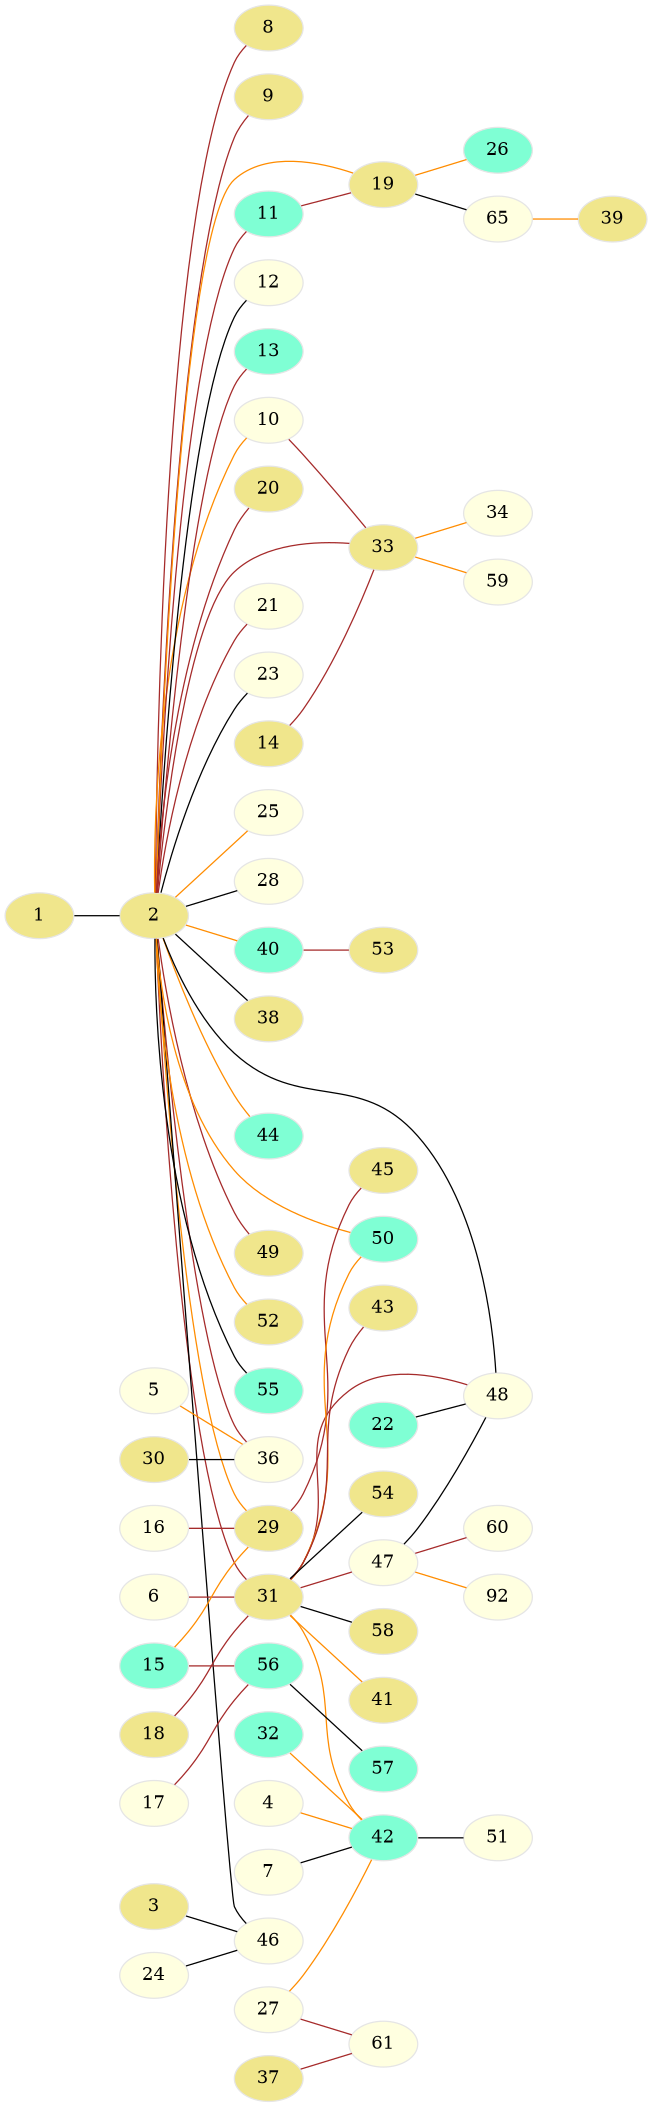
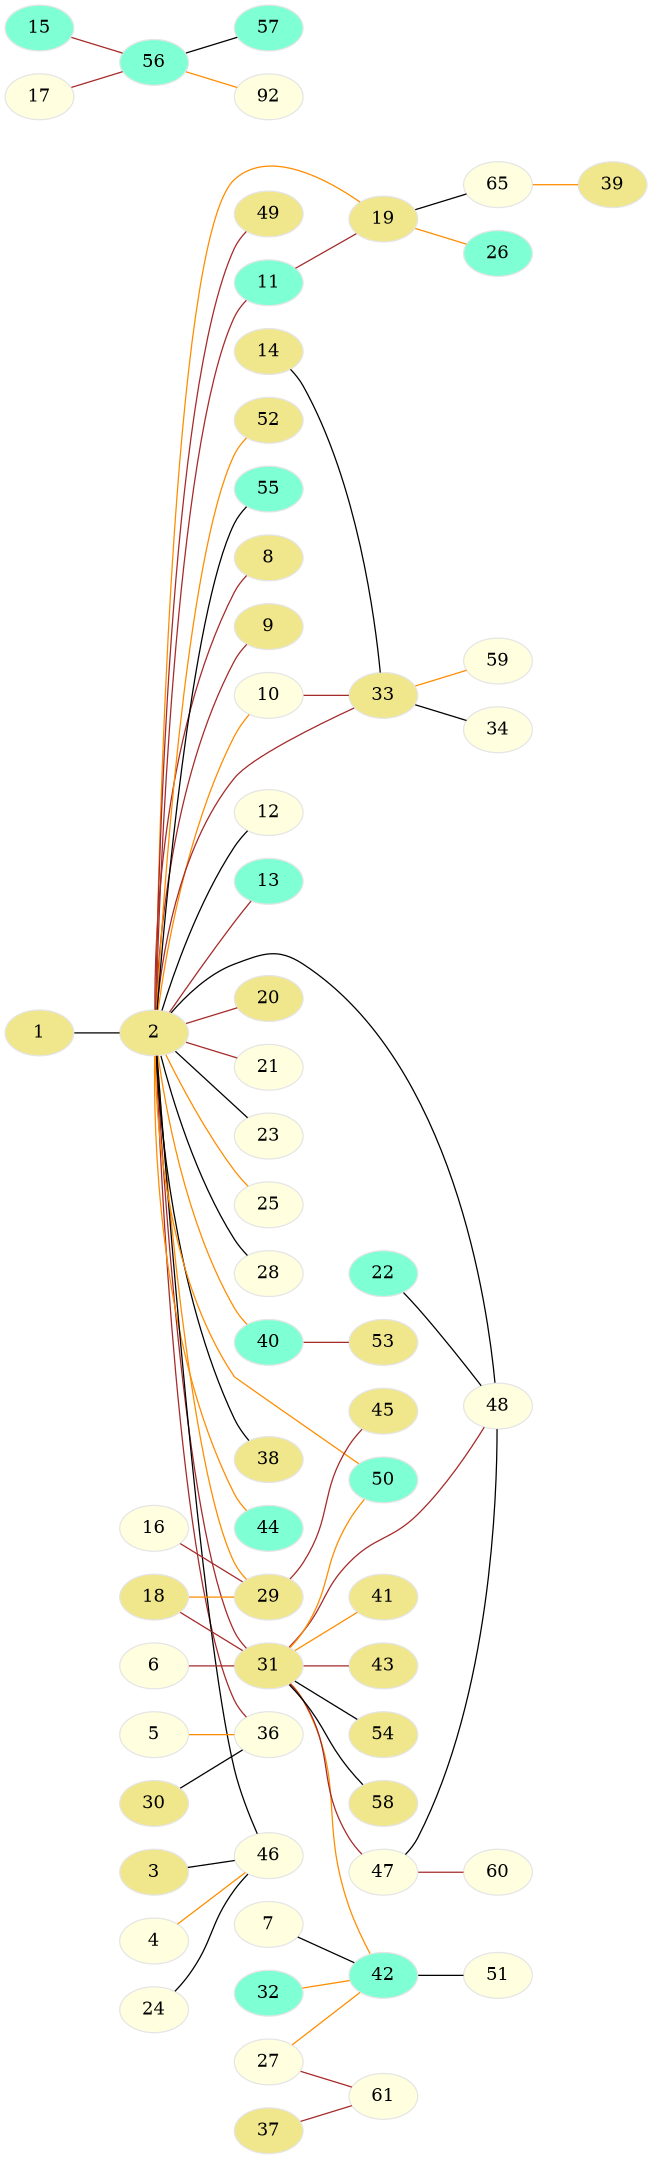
edge "34" -- "33": color darkorange -> black
edge "33" -- "14": color brown -> black
edge "47" -- "92": now "56" -- "92"
edge "29" -- "15": now "29" -- "18"
edge "4" -- "42": now "4" -- "46"
